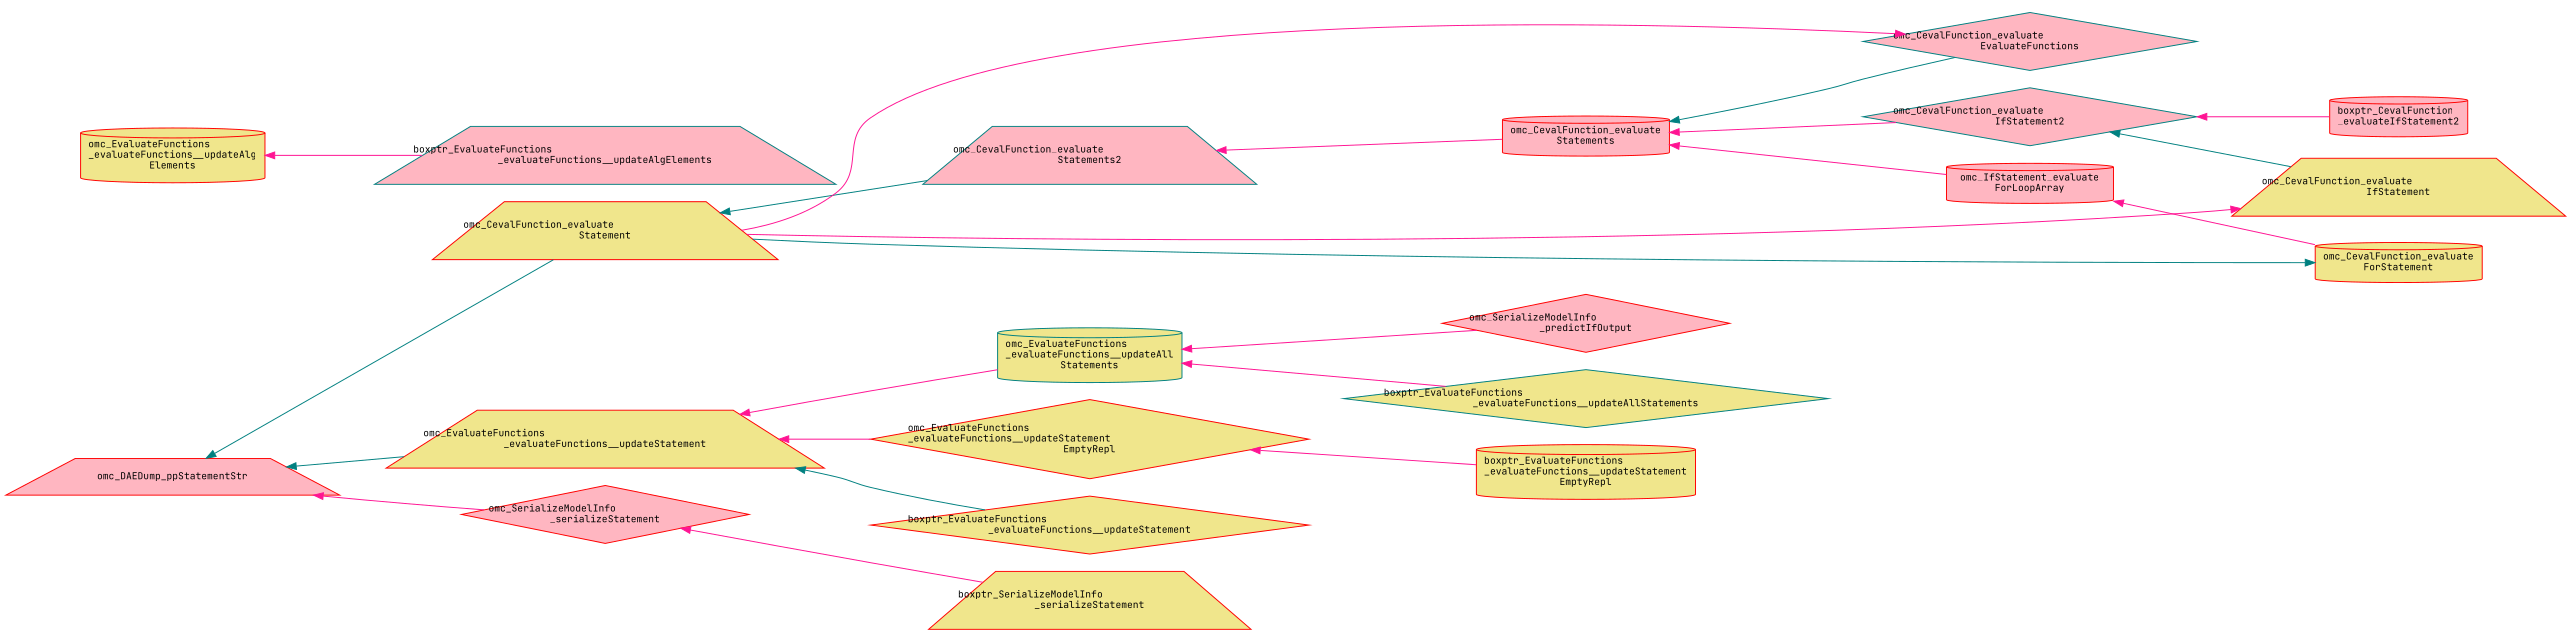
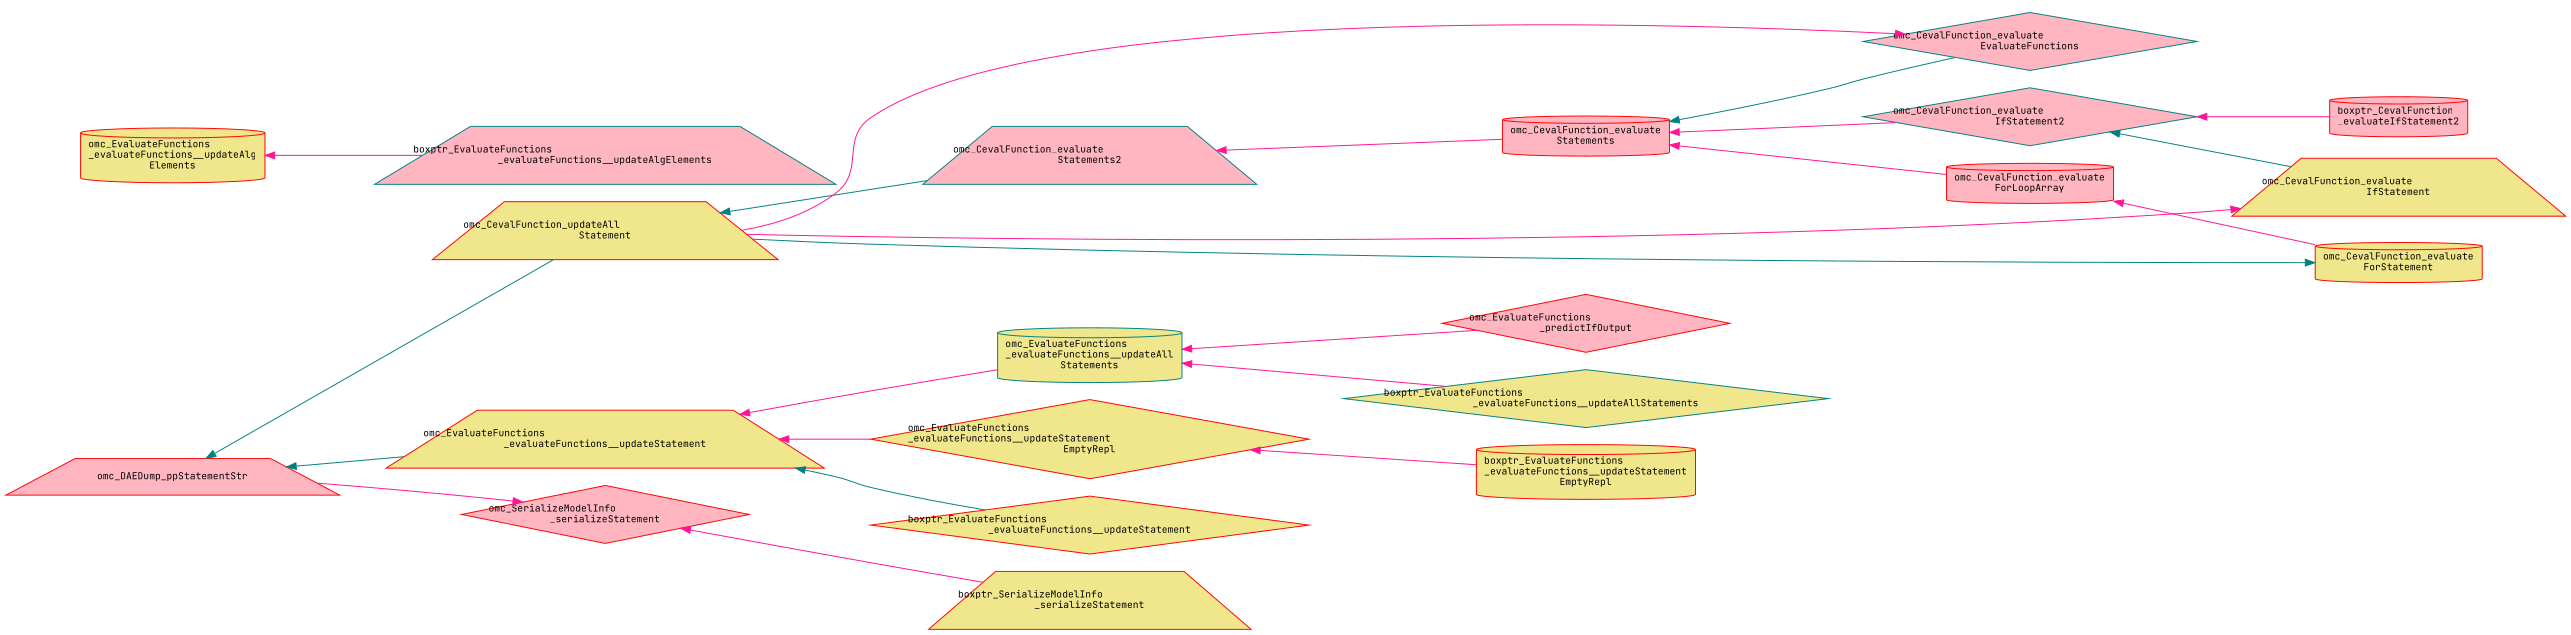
node "omc_IfStatement_evaluate ForLoopArray": label "omc_IfStatement_evaluate ForLoopArray" -> "omc_CevalFunction_evaluate ForLoopArray"
node "omc_CevalFunction_evaluate Statement": label "omc_CevalFunction_evaluate Statement" -> "omc_CevalFunction_updateAll Statement"
node "omc_SerializeModelInfo _predictIfOutput": label "omc_SerializeModelInfo _predictIfOutput" -> "omc_EvaluateFunctions _predictIfOutput"
edge "omc_SerializeModelInfo _serializeStatement" -> "omc_DAEDump_ppStatementStr": reversed
